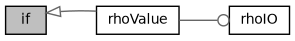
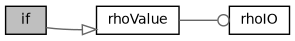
edge "rhoValue" -> "if": reversed
